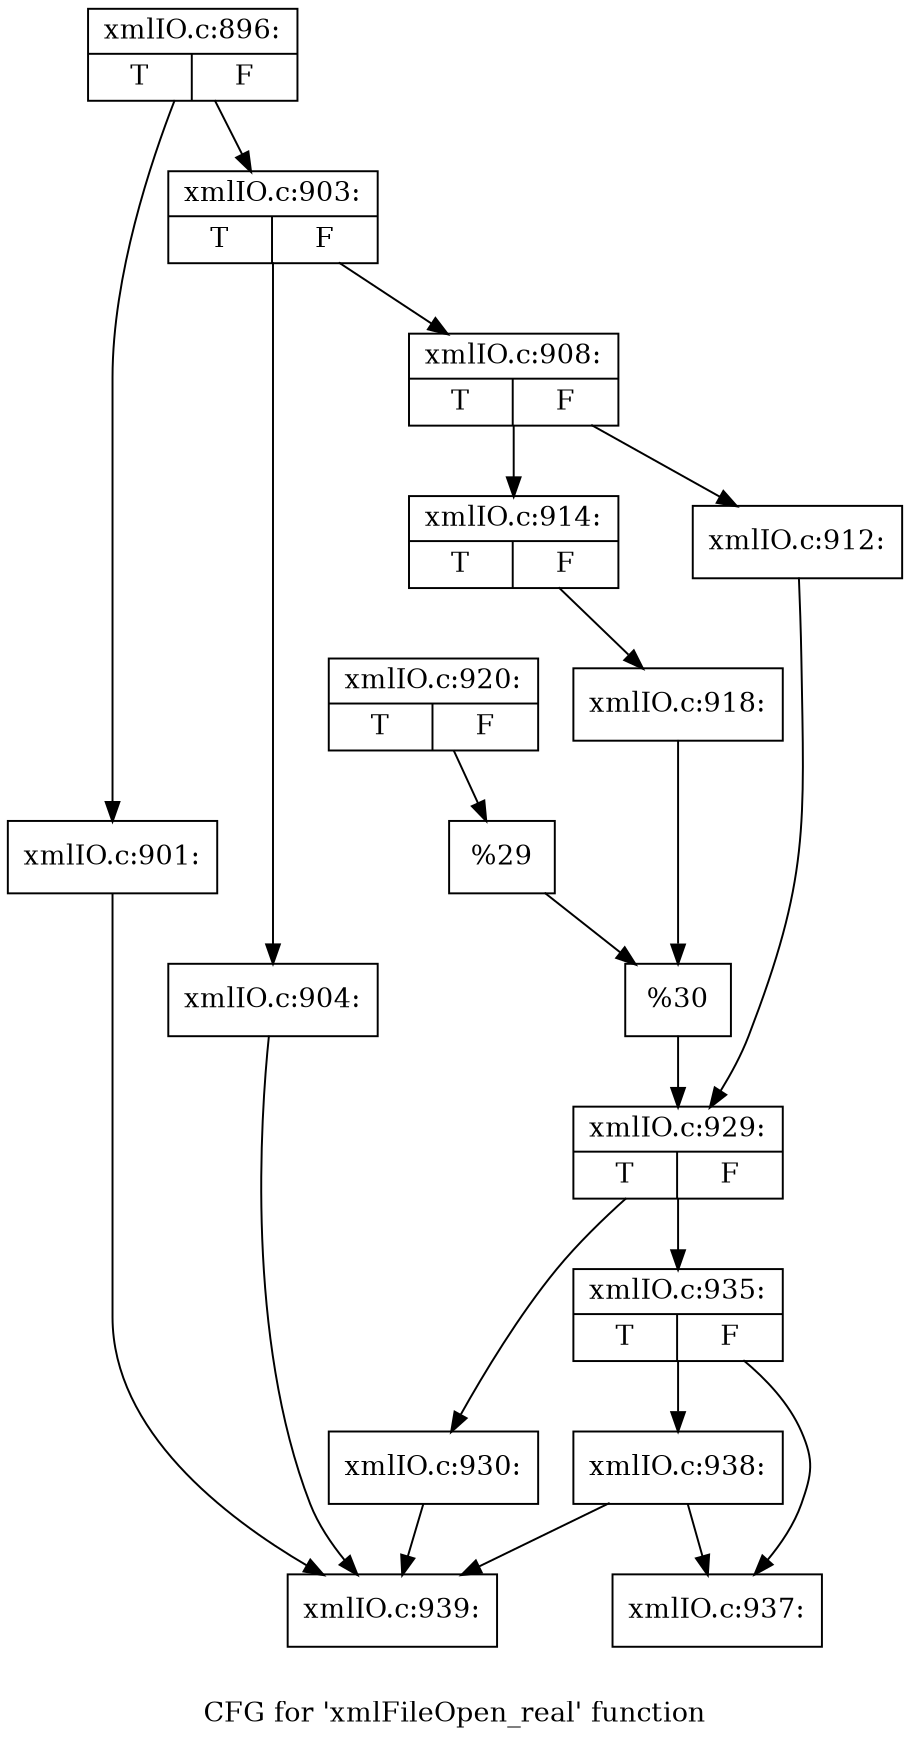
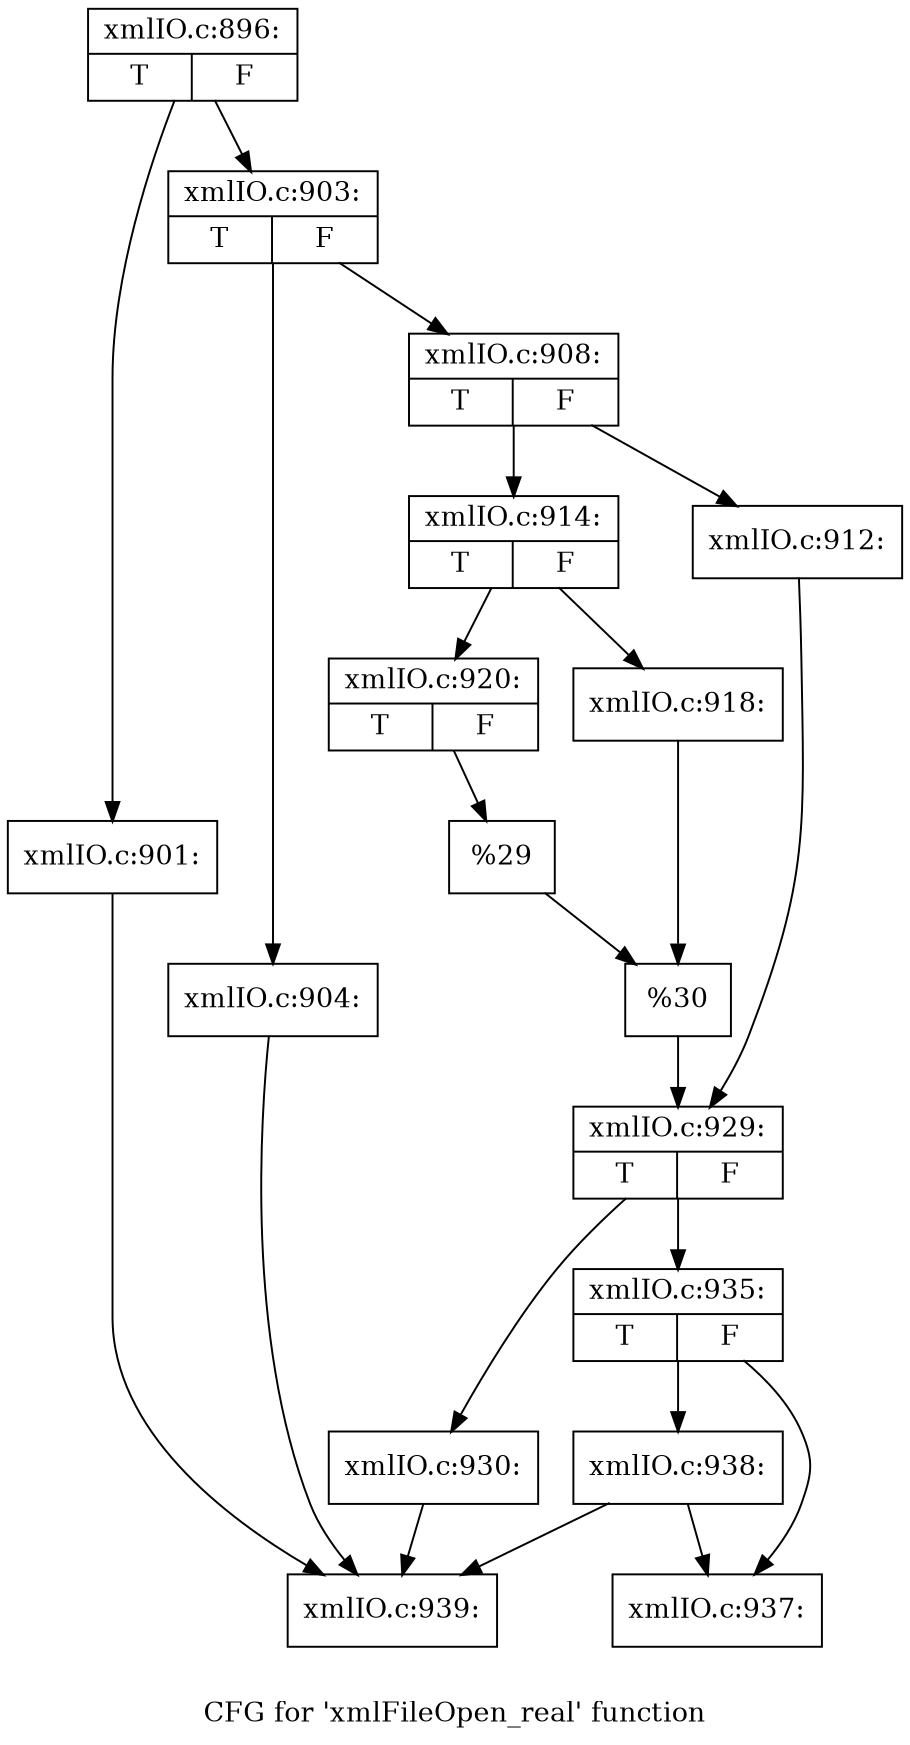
edge "xmlIO.c:914:" -> "xmlIO.c:920:": added
